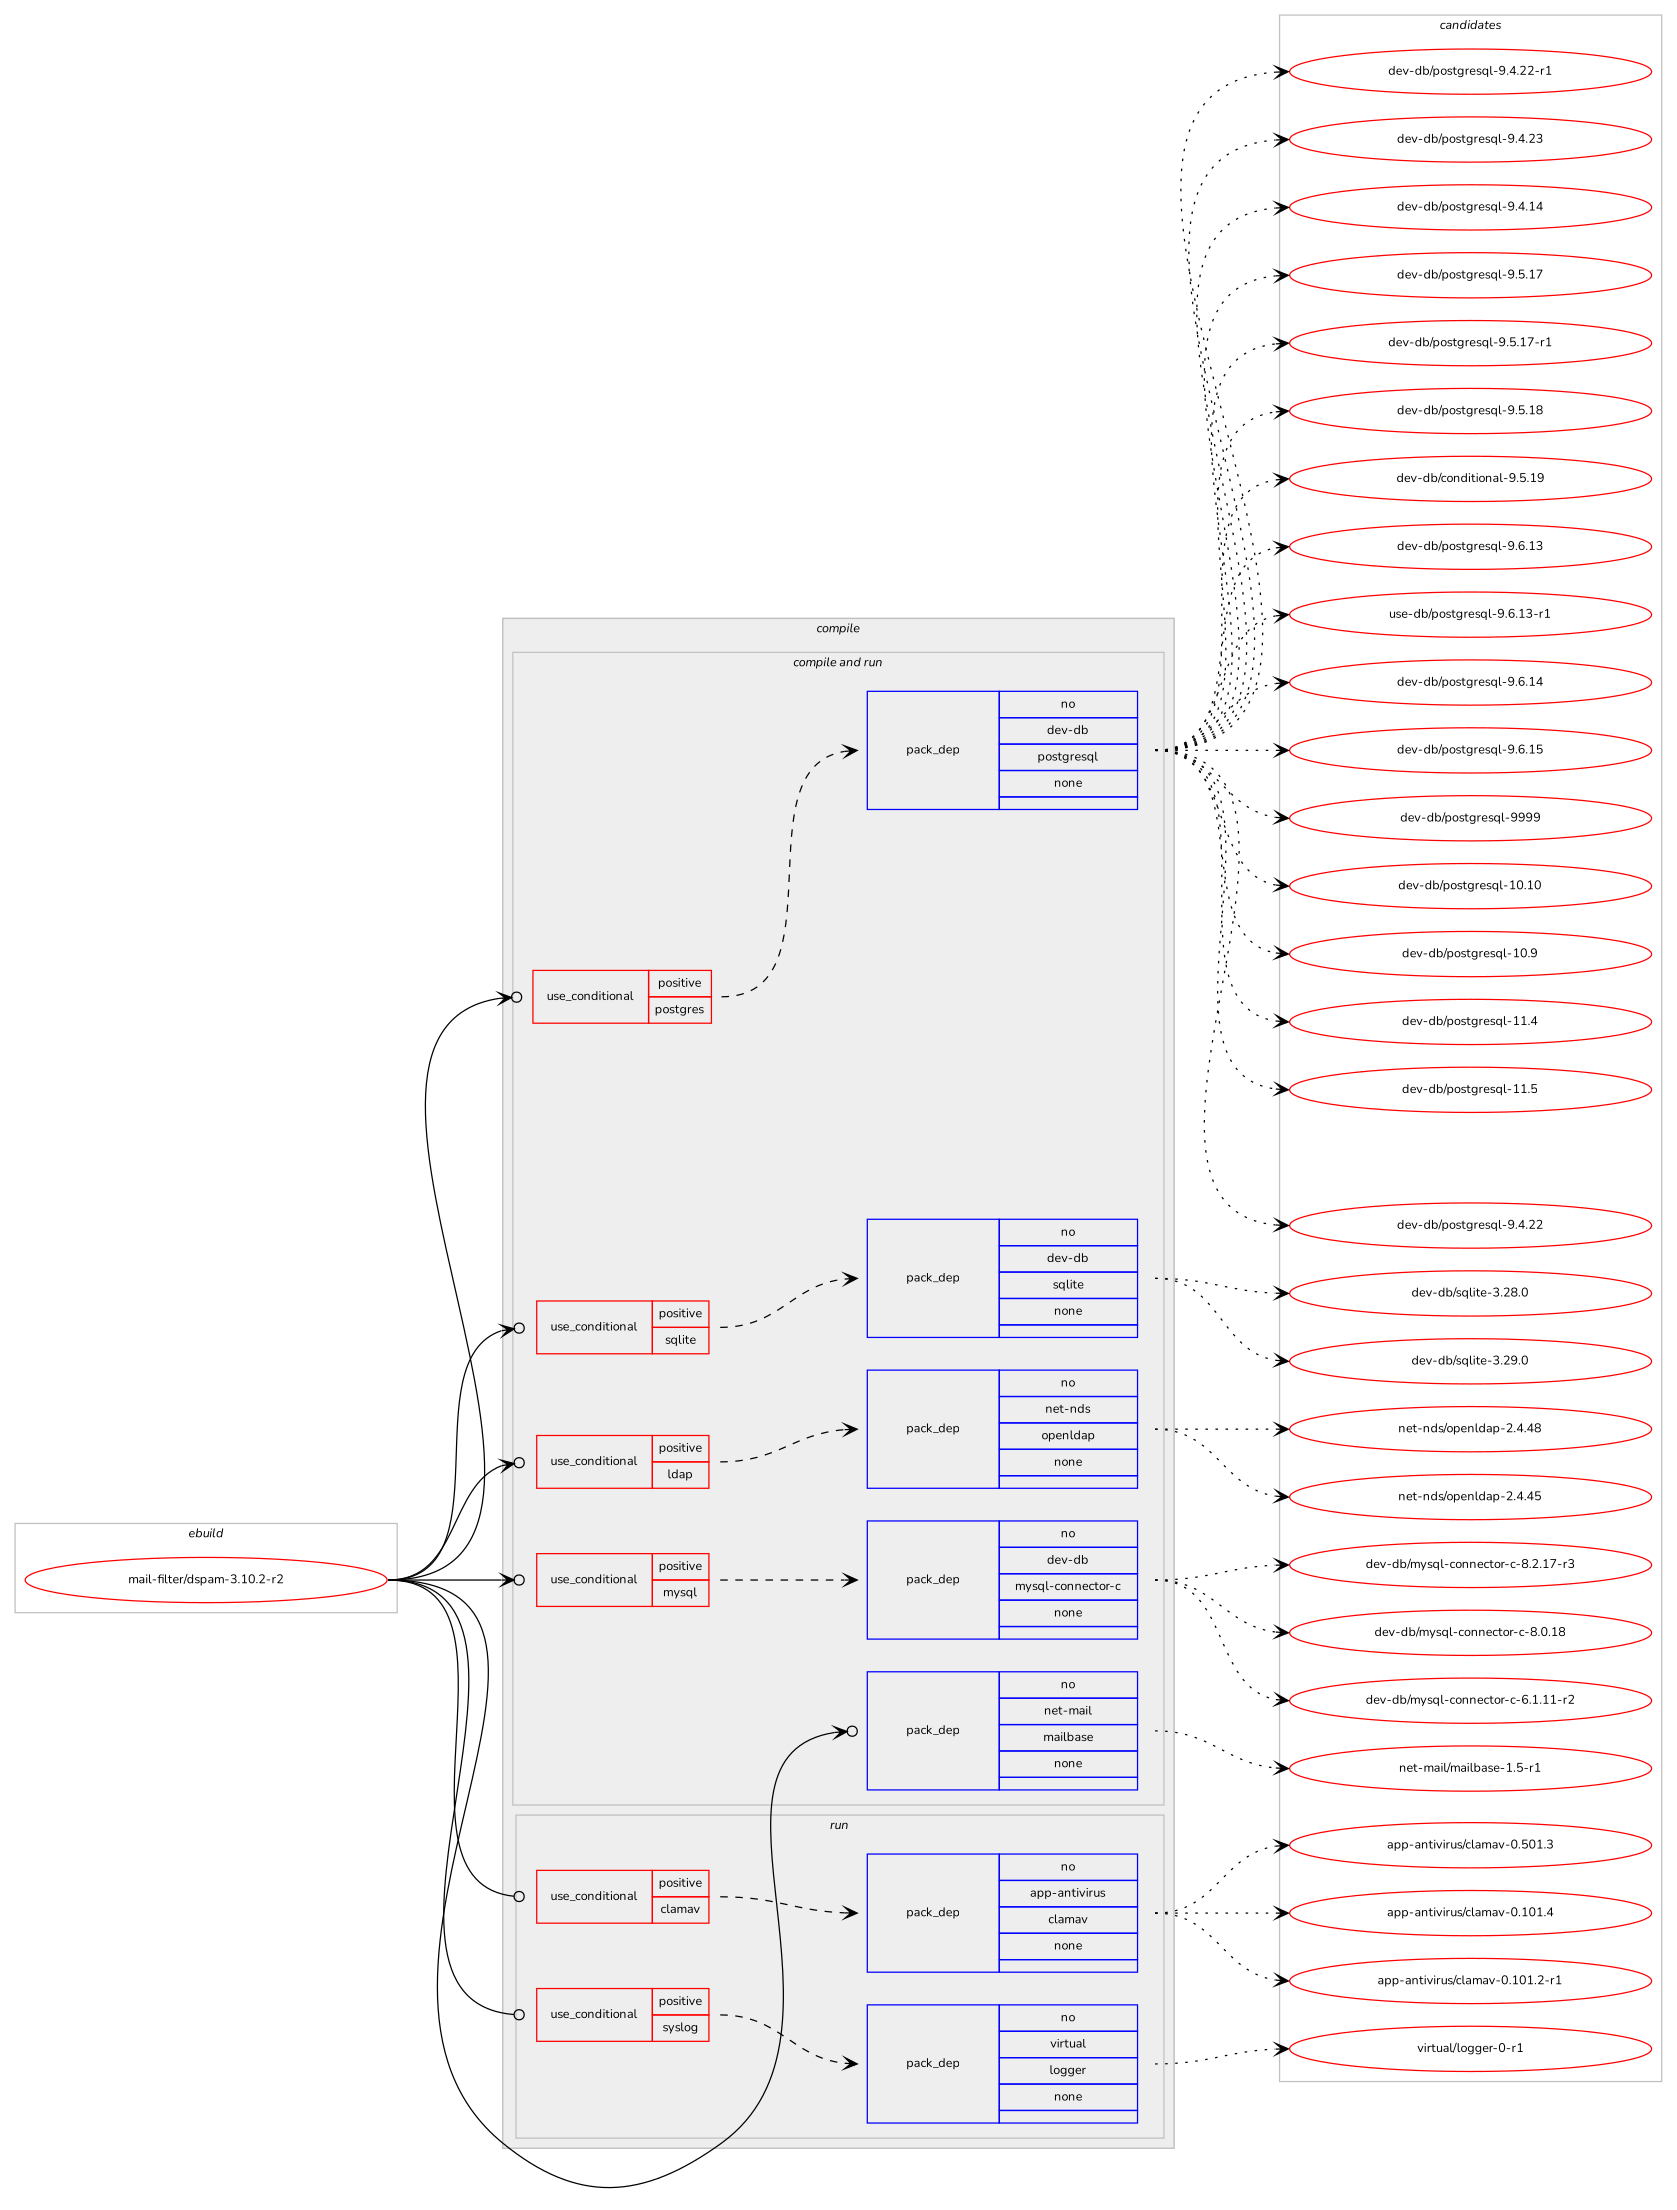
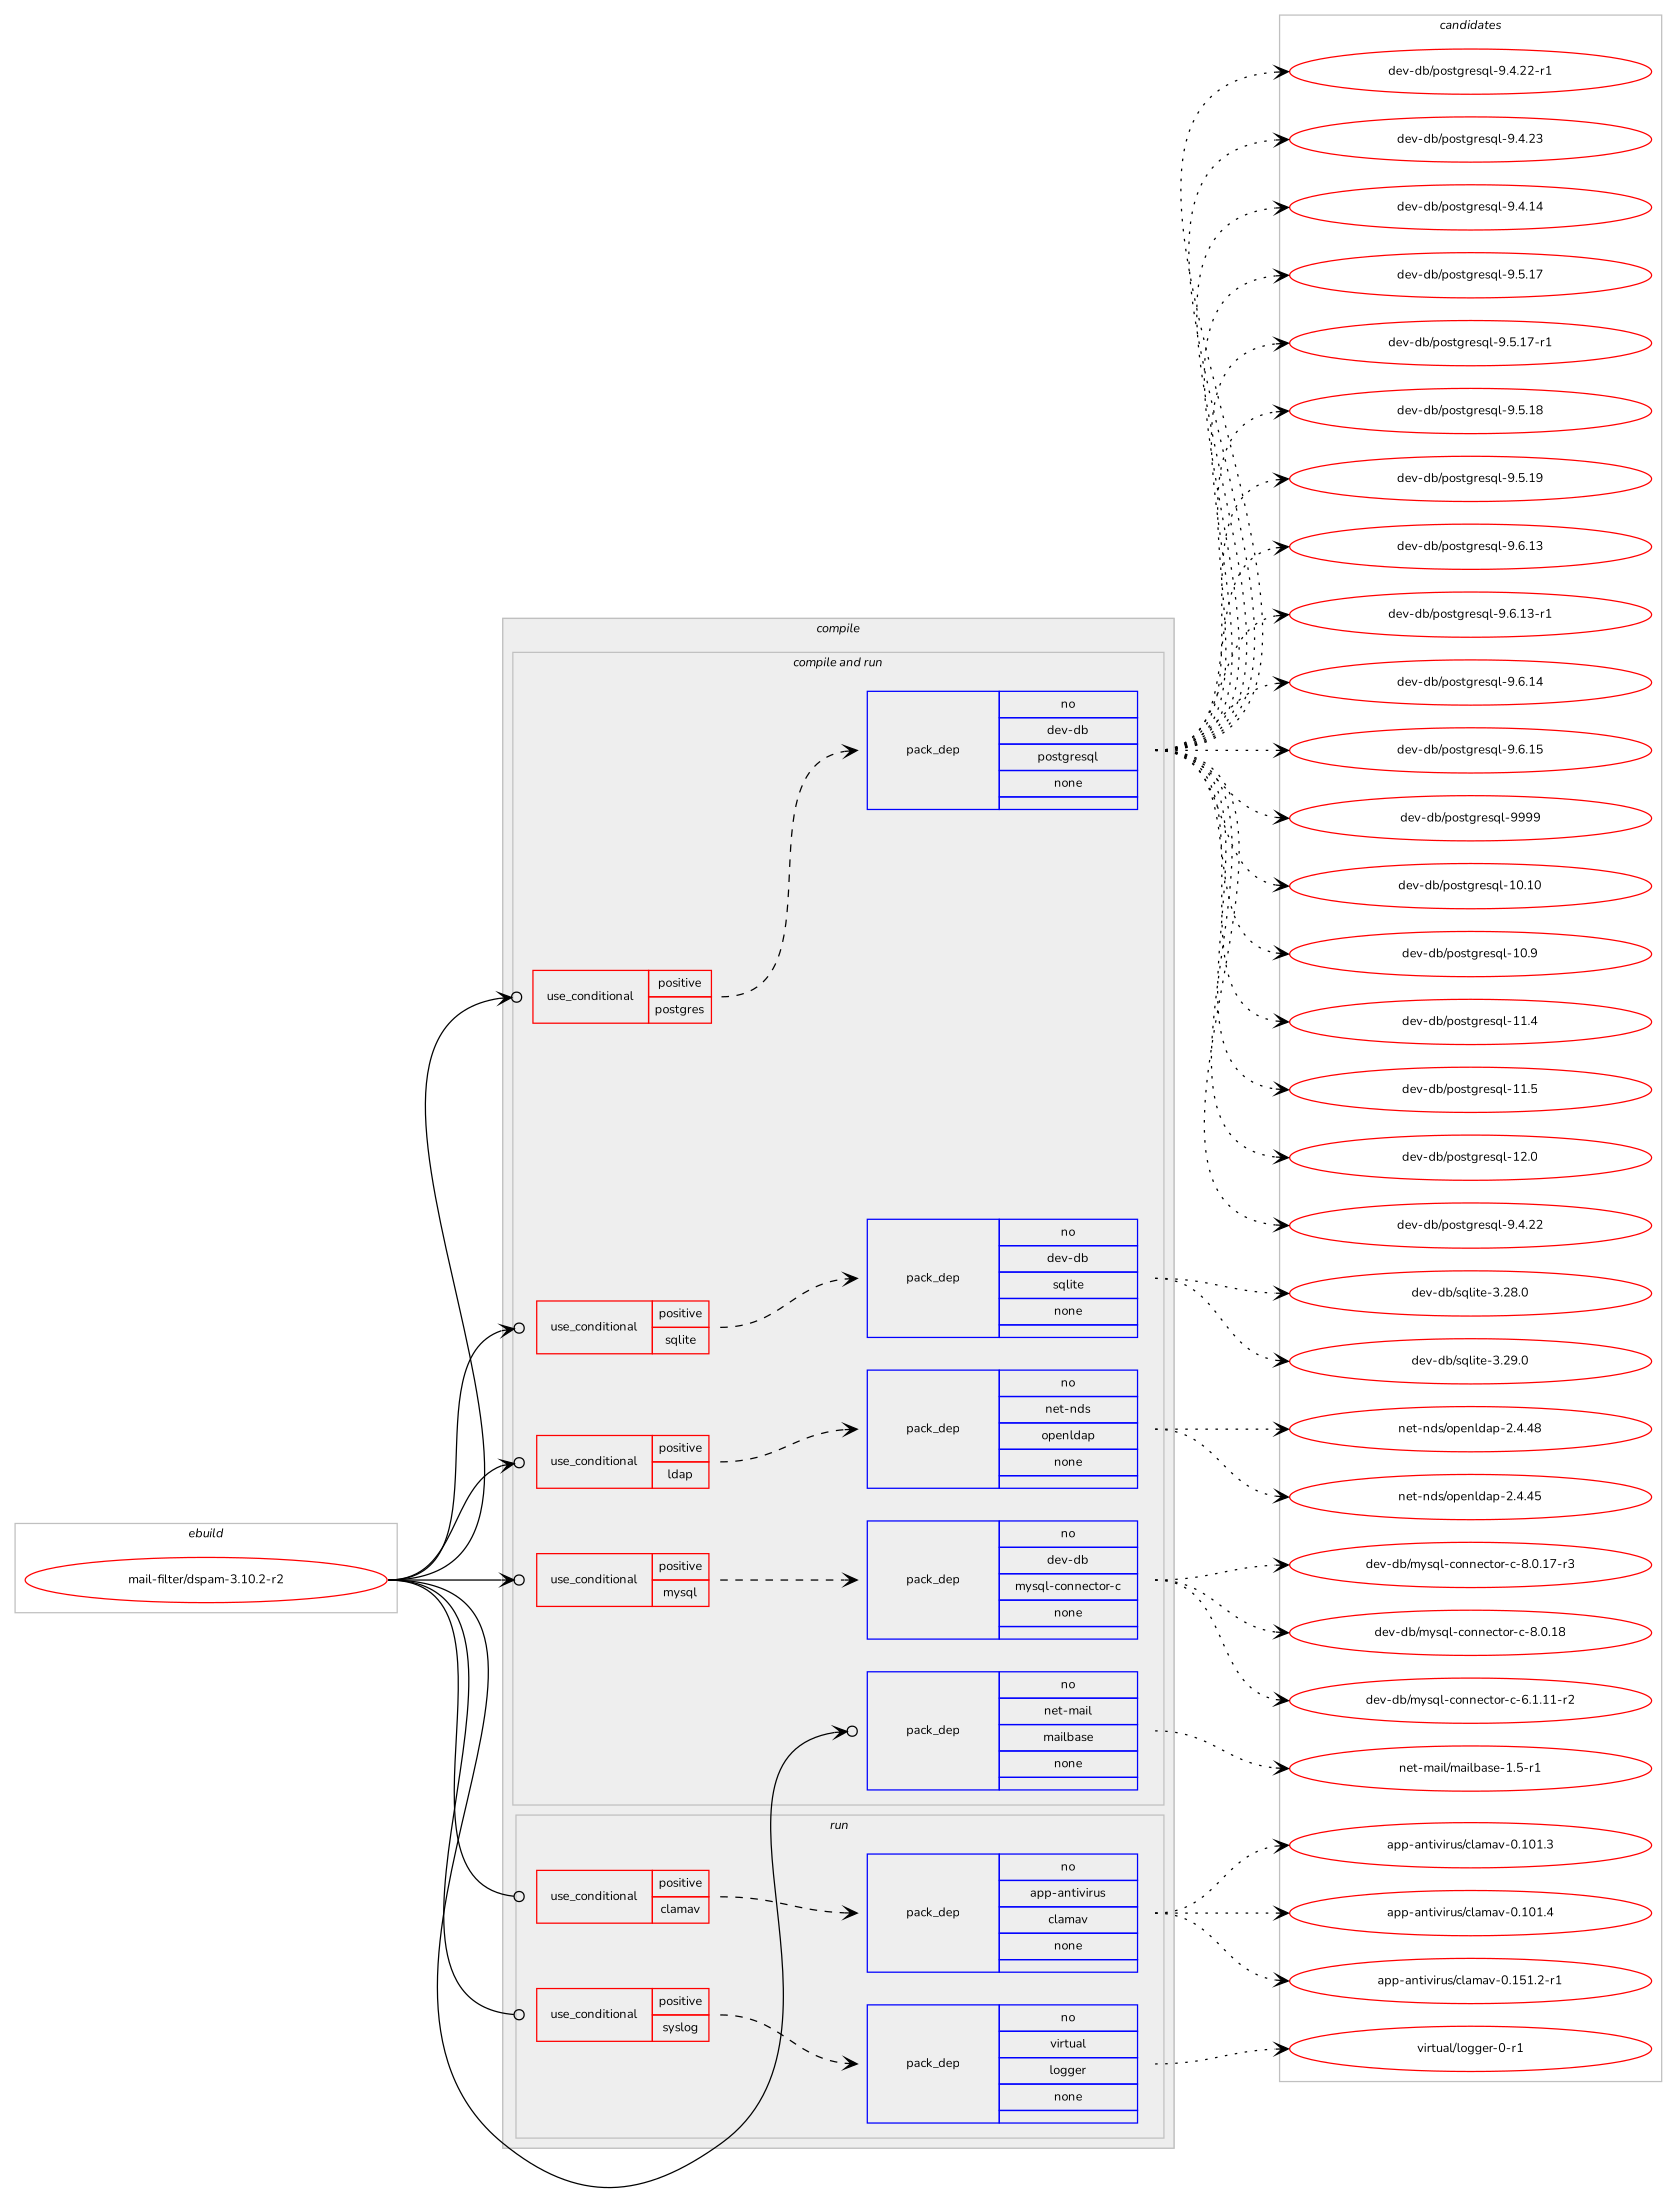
node "dev-db/conditional-9.5.19": label "dev-db/conditional-9.5.19" -> "dev-db/postgresql-9.5.19"
node "use-db/postgresql-9.6.13-r1": label "use-db/postgresql-9.6.13-r1" -> "dev-db/postgresql-9.6.13-r1"
node "dev-db/postgresql-12.0": added
node "dev-db/mysql-connector-c-8.2.17-r3": label "dev-db/mysql-connector-c-8.2.17-r3" -> "dev-db/mysql-connector-c-8.0.17-r3"
node "app-antivirus/clamav-0.501.3": label "app-antivirus/clamav-0.501.3" -> "app-antivirus/clamav-0.101.3"
node "app-antivirus/clamav-0.101.2-r1": label "app-antivirus/clamav-0.101.2-r1" -> "app-antivirus/clamav-0.151.2-r1"
